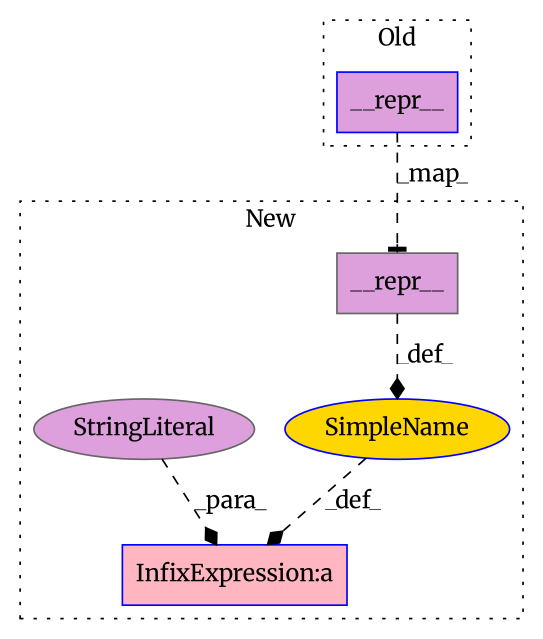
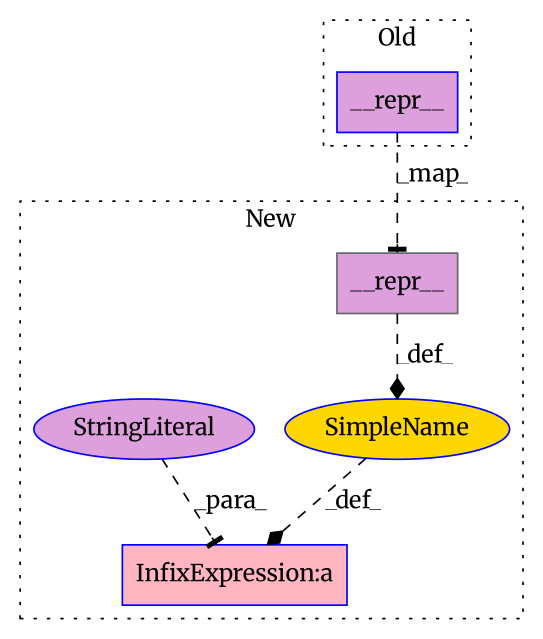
node "StringLiteral": color gray40 -> blue
edge "StringLiteral" -> "InfixExpression:a": arrowhead diamond -> tee
